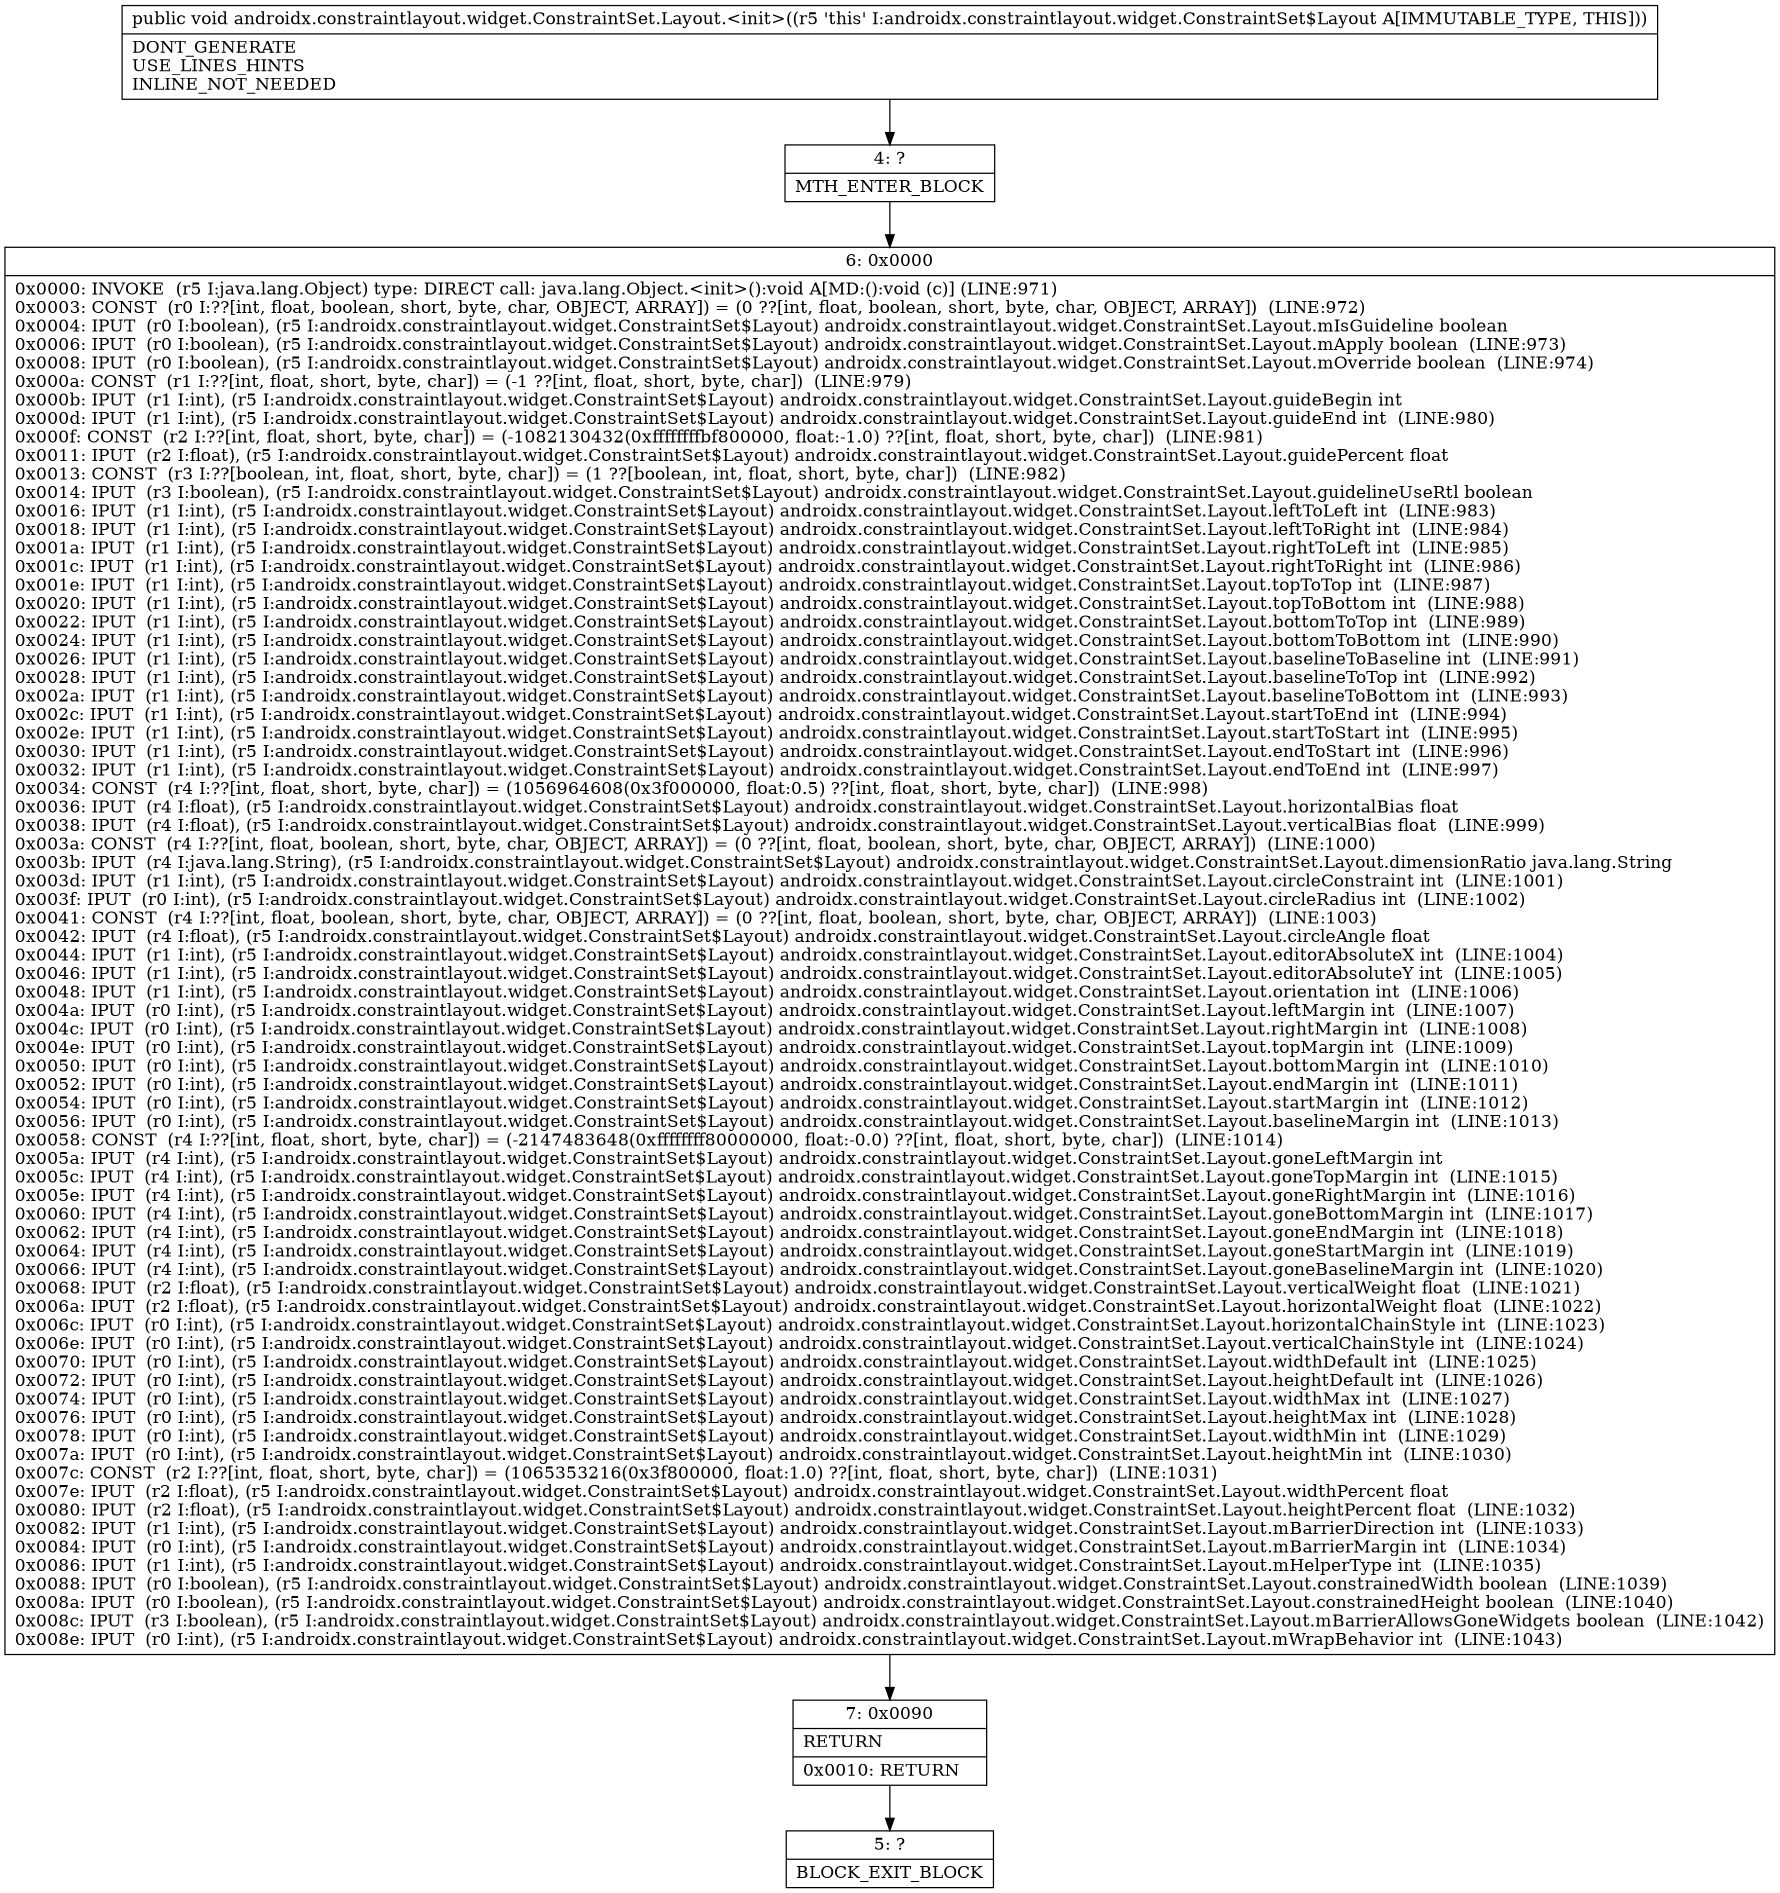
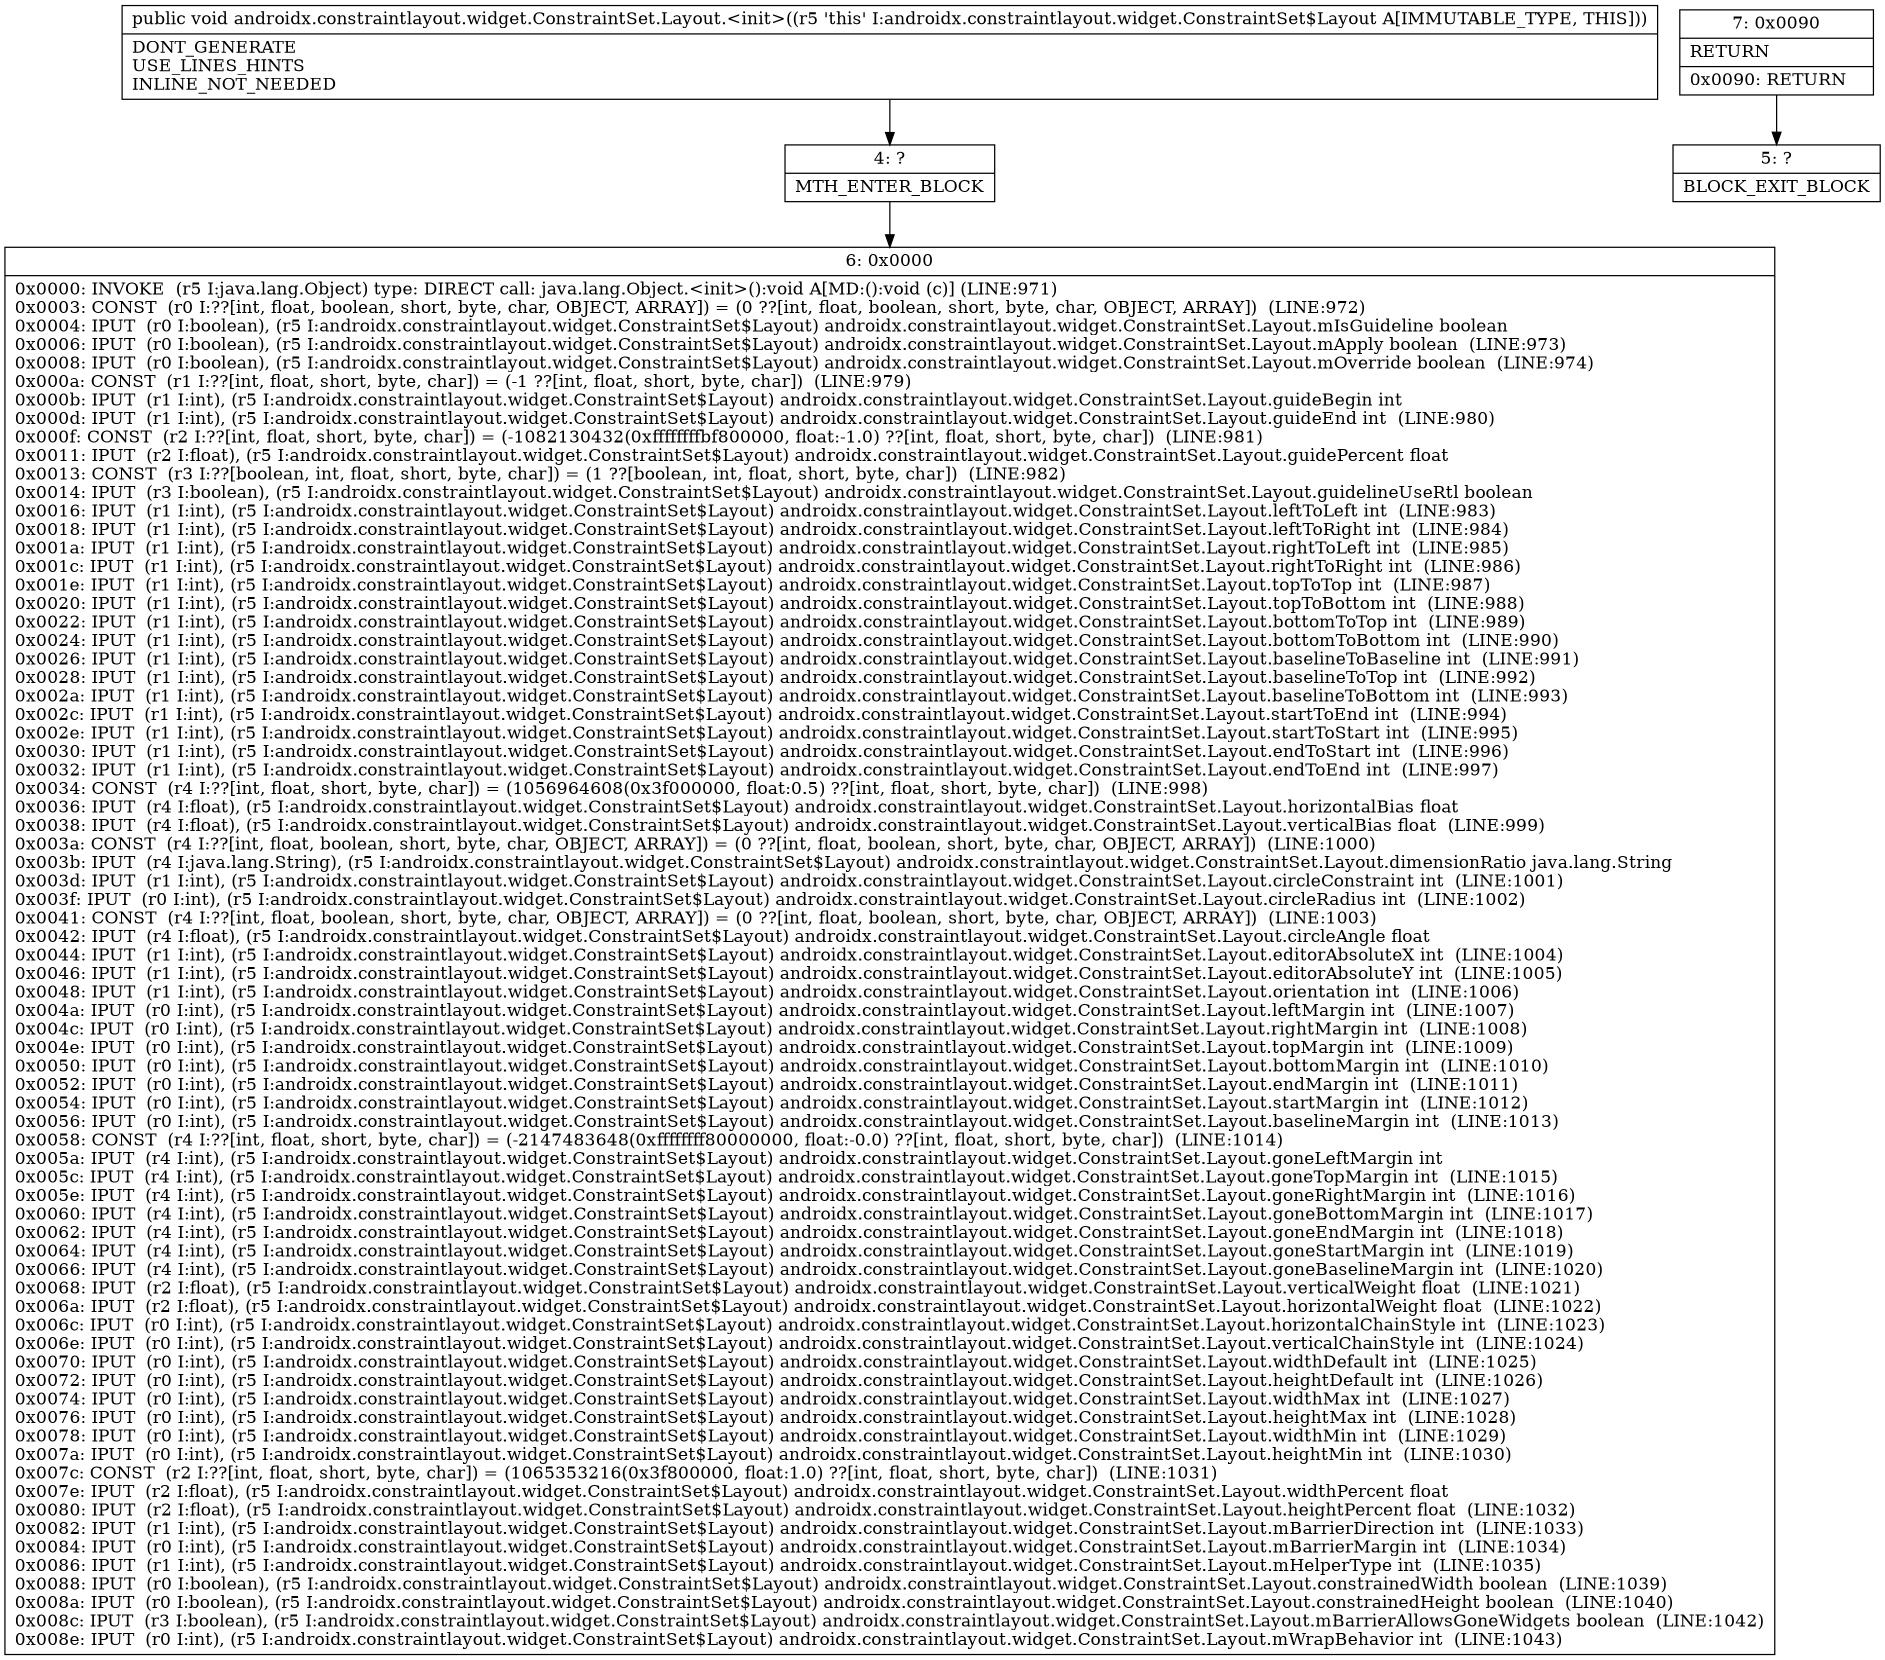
edge "6: 0x0000" -> "7: 0x0090": removed
node "7: 0x0090": text "0x0010: RETURN" -> "0x0090: RETURN"
